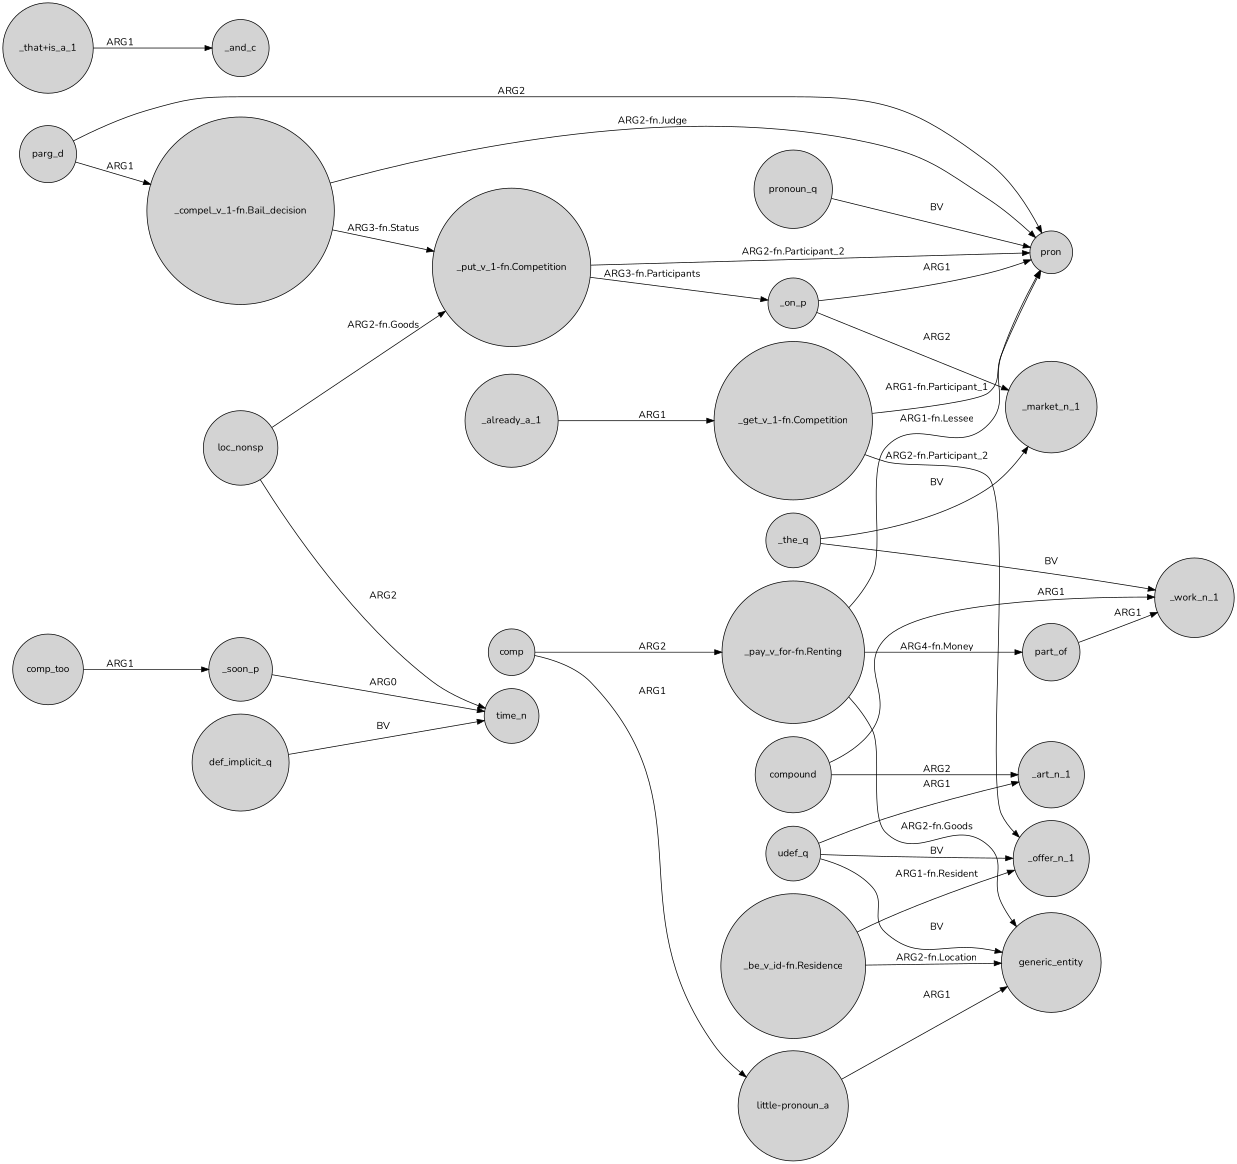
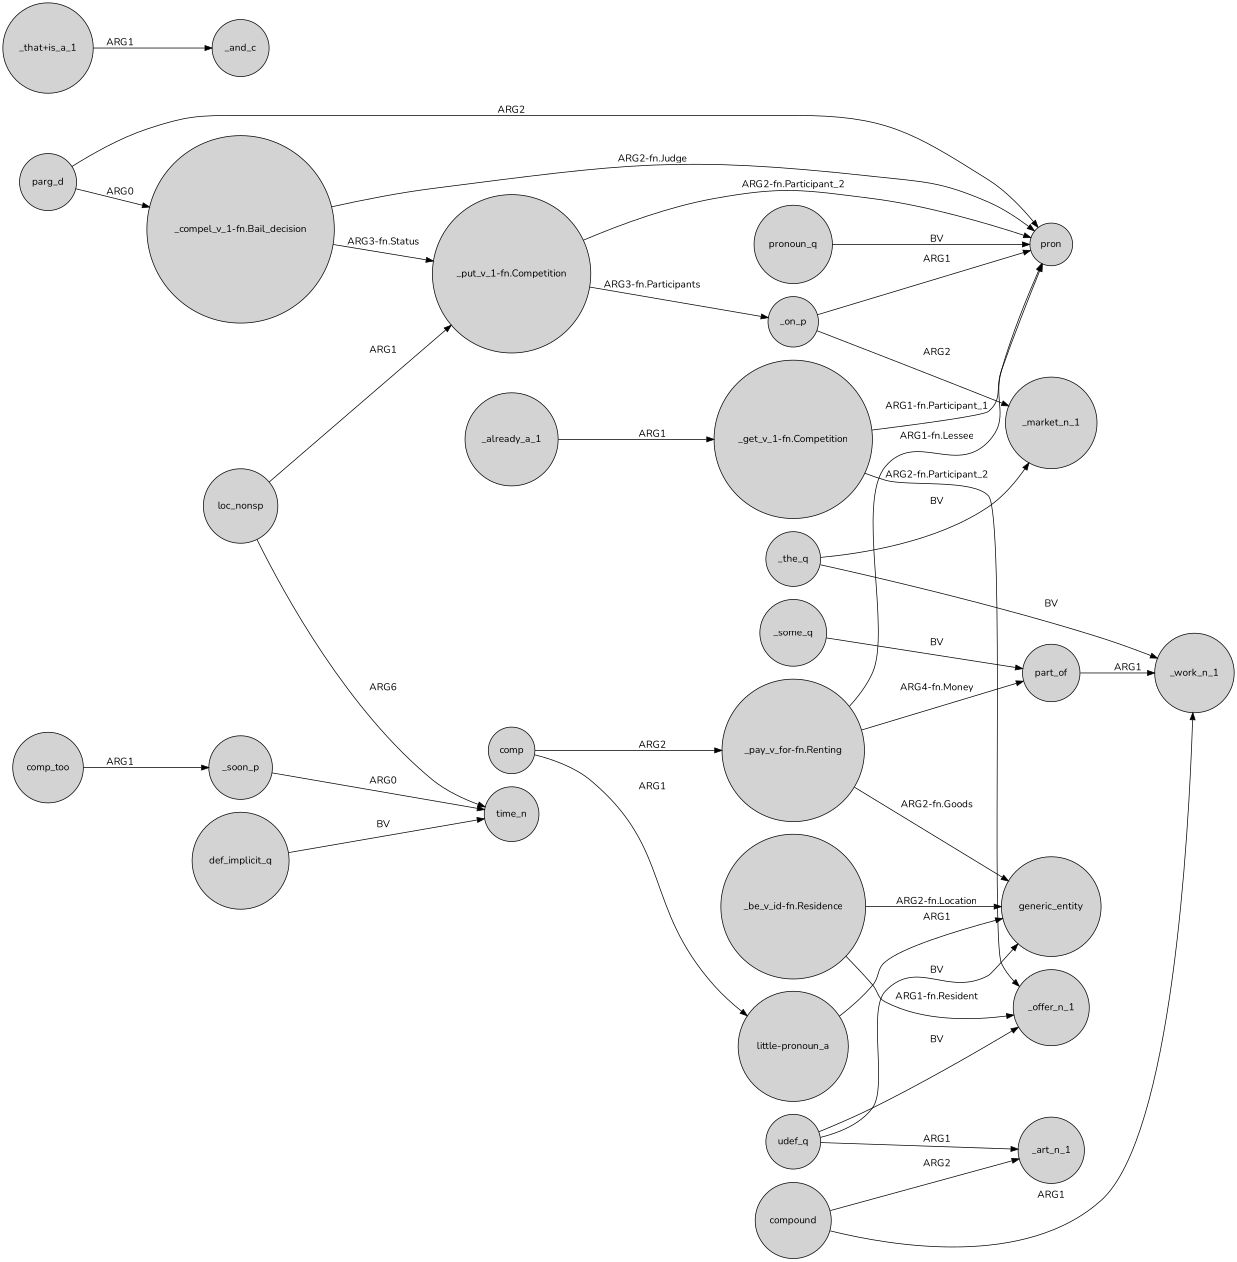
edge "parg_d" -> "_compel_v_1-fn.Bail_decision": label "ARG1" -> "ARG0"
edge "loc_nonsp" -> "_put_v_1-fn.Competition": label "ARG2-fn.Goods" -> "ARG1"
edge "loc_nonsp" -> "time_n": label "ARG2" -> "ARG6"
node "_some_q": added
